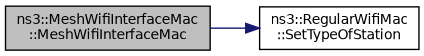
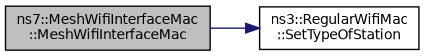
node "ns3::MeshWifiInterfaceMac ::MeshWifiInterfaceMac": label "ns3::MeshWifiInterfaceMac ::MeshWifiInterfaceMac" -> "ns7::MeshWifiInterfaceMac ::MeshWifiInterfaceMac"
